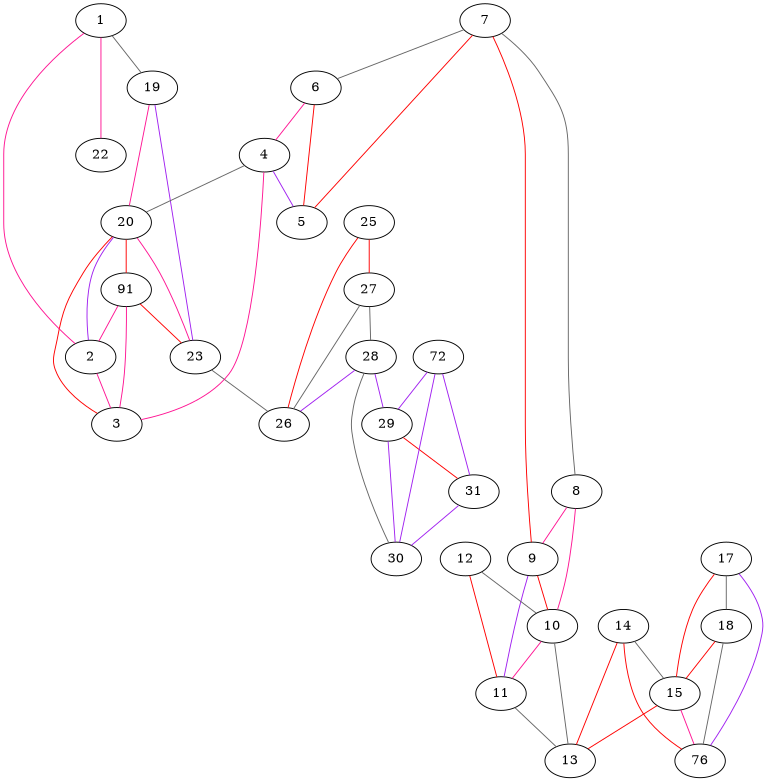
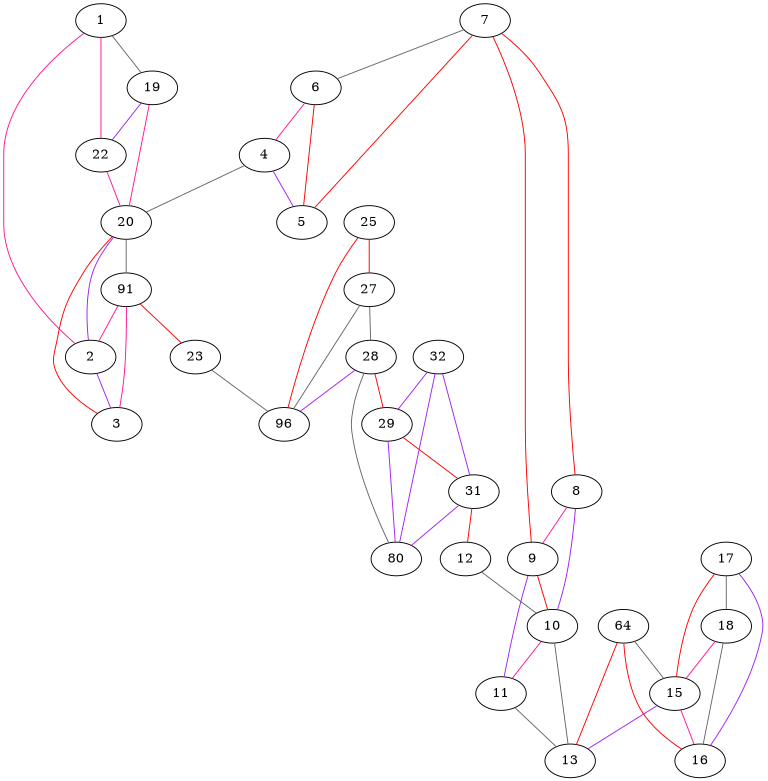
edge "19" -- "23": now "19" -- "22"
edge "7" -- "8": color gray40 -> red
edge "20" -- "91": color red -> gray40
edge "20" -- "23": now "20" -- "22"
edge "4" -- "3": removed
node "72": label "72" -> "32"
edge "2" -- "3": color deeppink -> purple
edge "28" -- "29": color purple -> red
node "26": label "26" -> "96"
node "30": label "30" -> "80"
edge "8" -- "10": color deeppink -> purple
edge "12" -- "11": now "12" -- "31"
node "14": label "14" -> "64"
edge "18" -- "15": color red -> deeppink
edge "15" -- "13": color red -> purple
node "76": label "76" -> "16"
